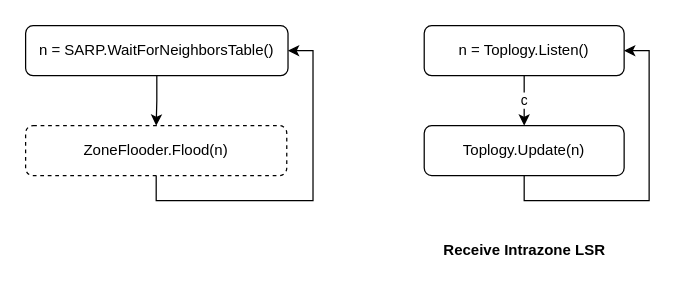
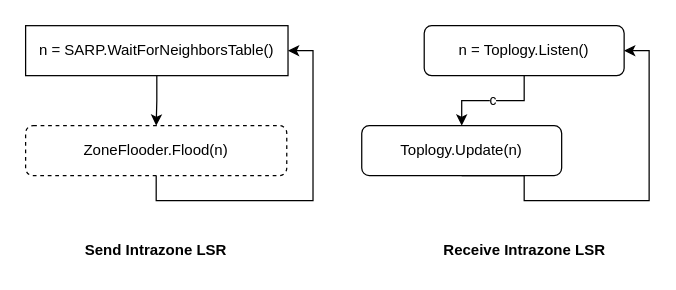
node "n = SARP.WaitForNeighborsTable()": shape rounded rectangle -> rectangle
node "Toplogy.Update(n)": moved (524, 151) -> (462, 151)
node "Send Intrazone LSR": added
